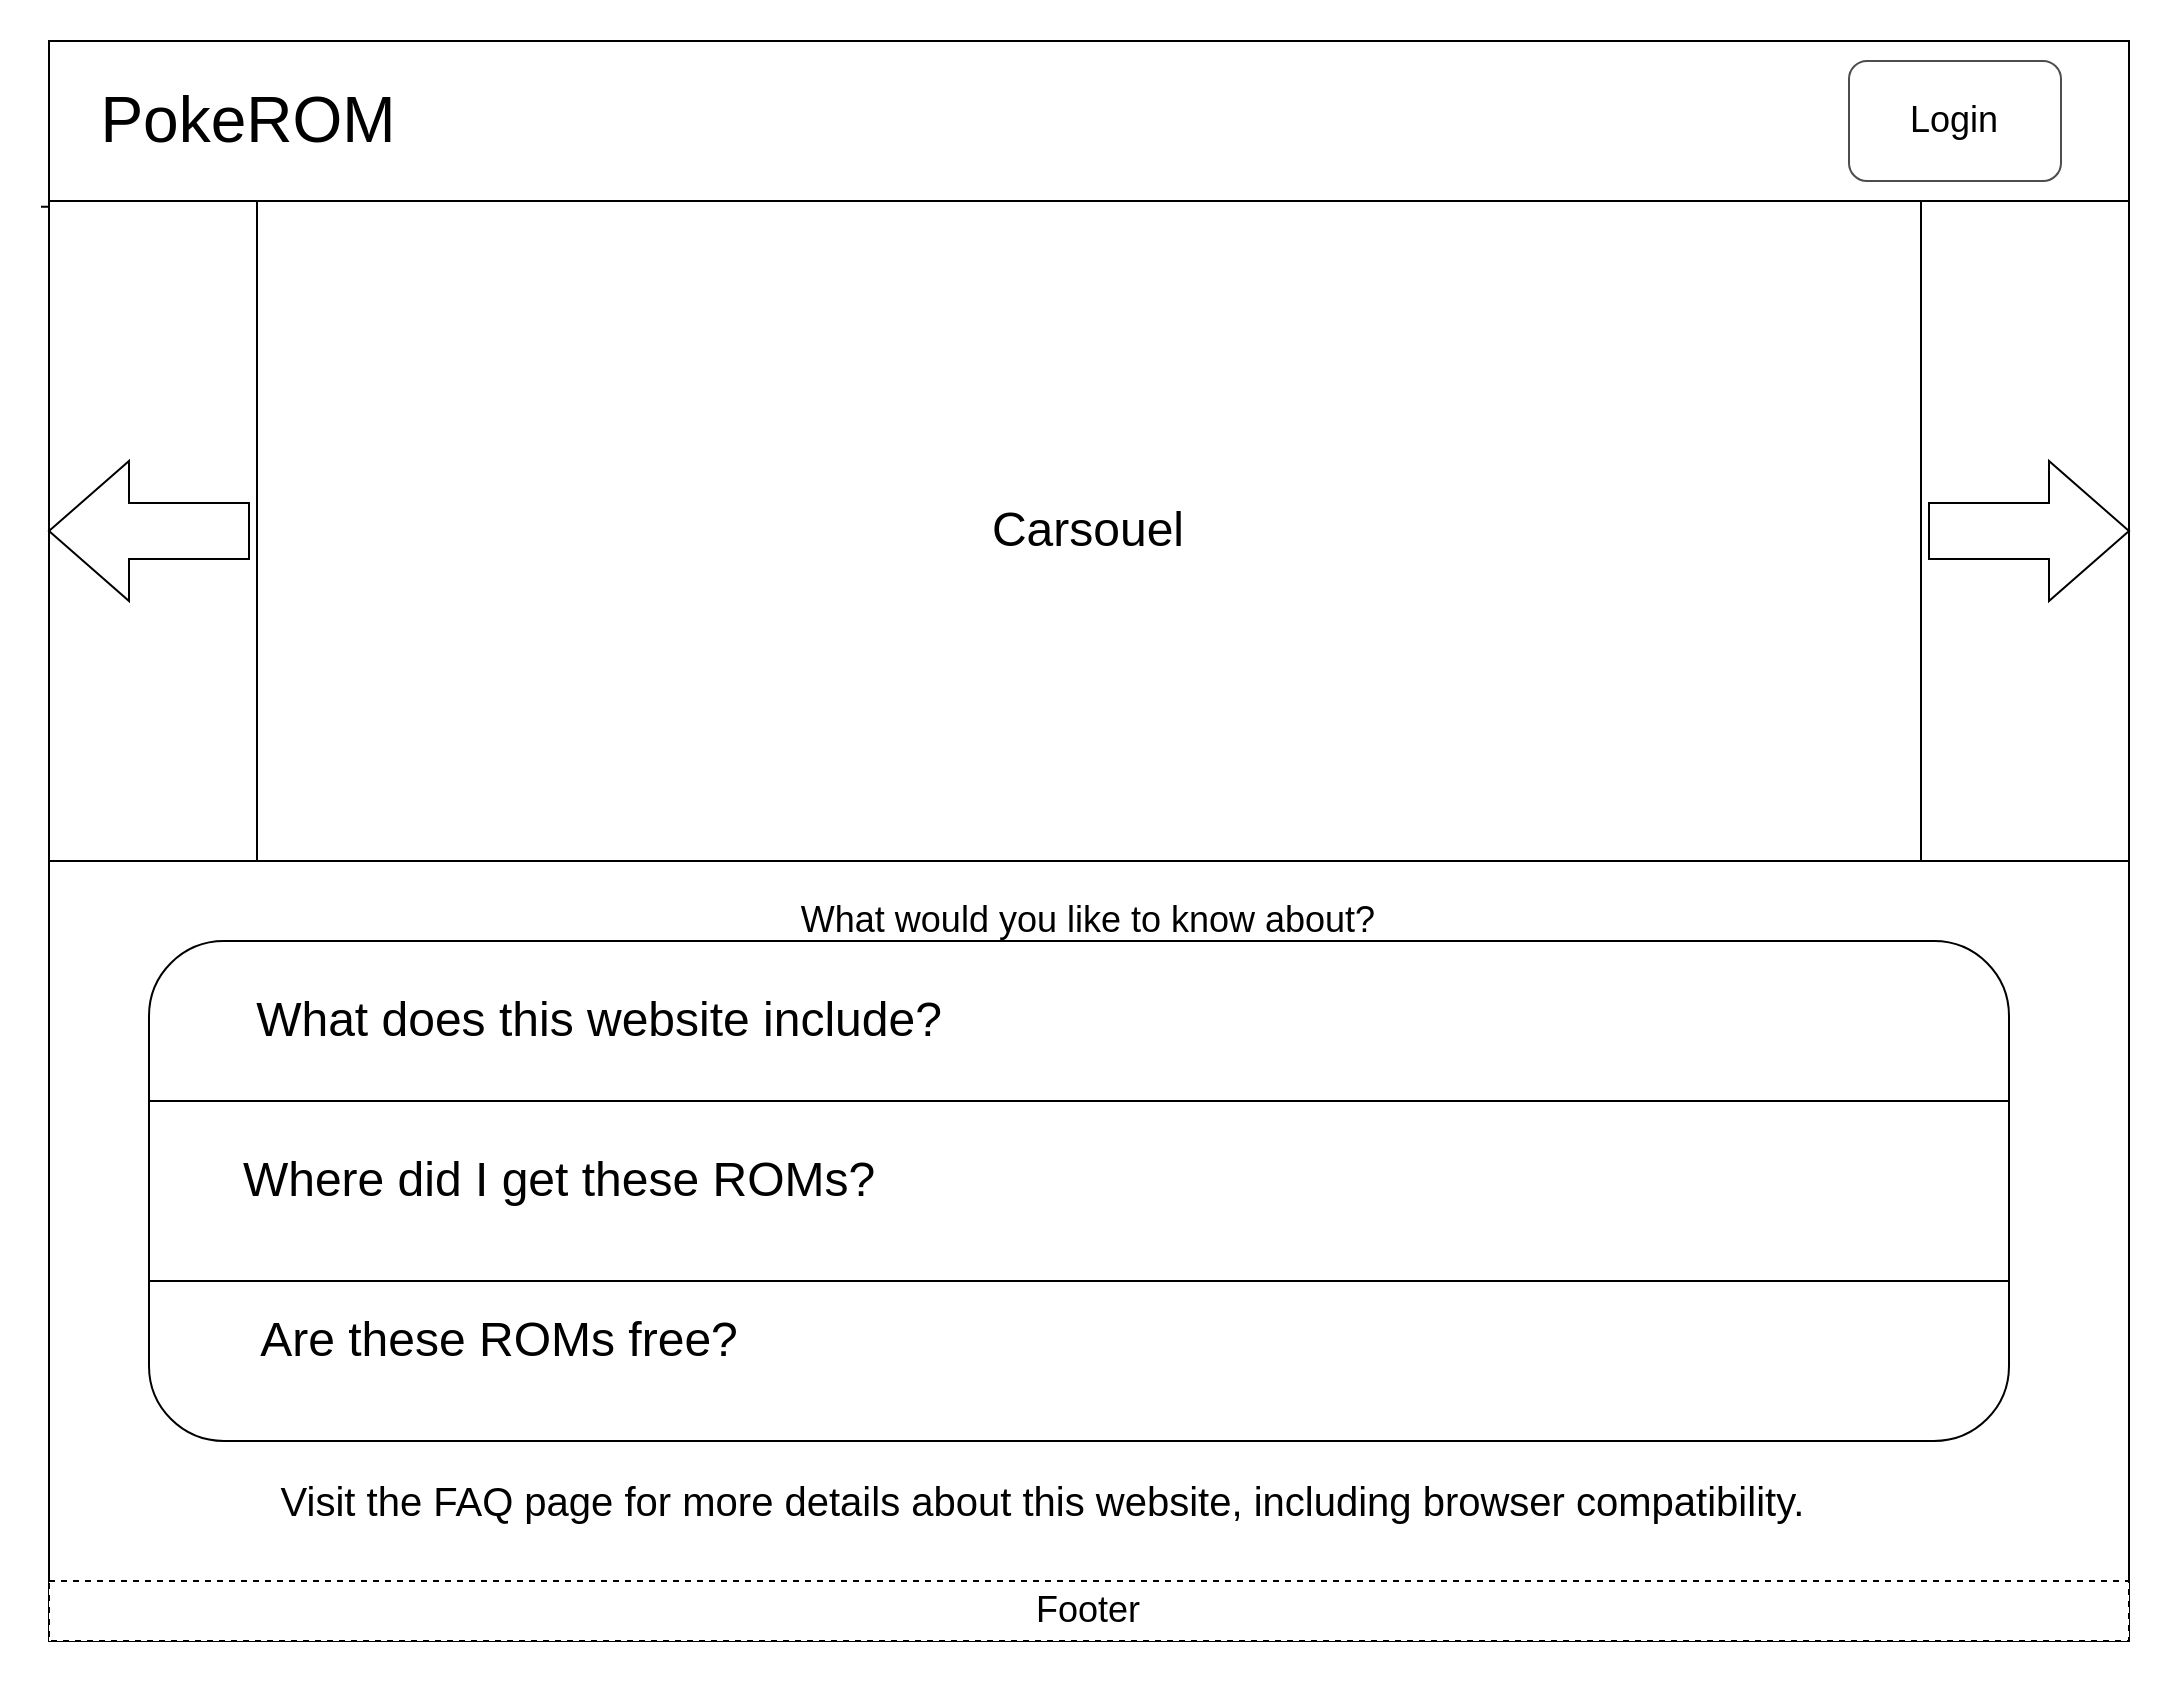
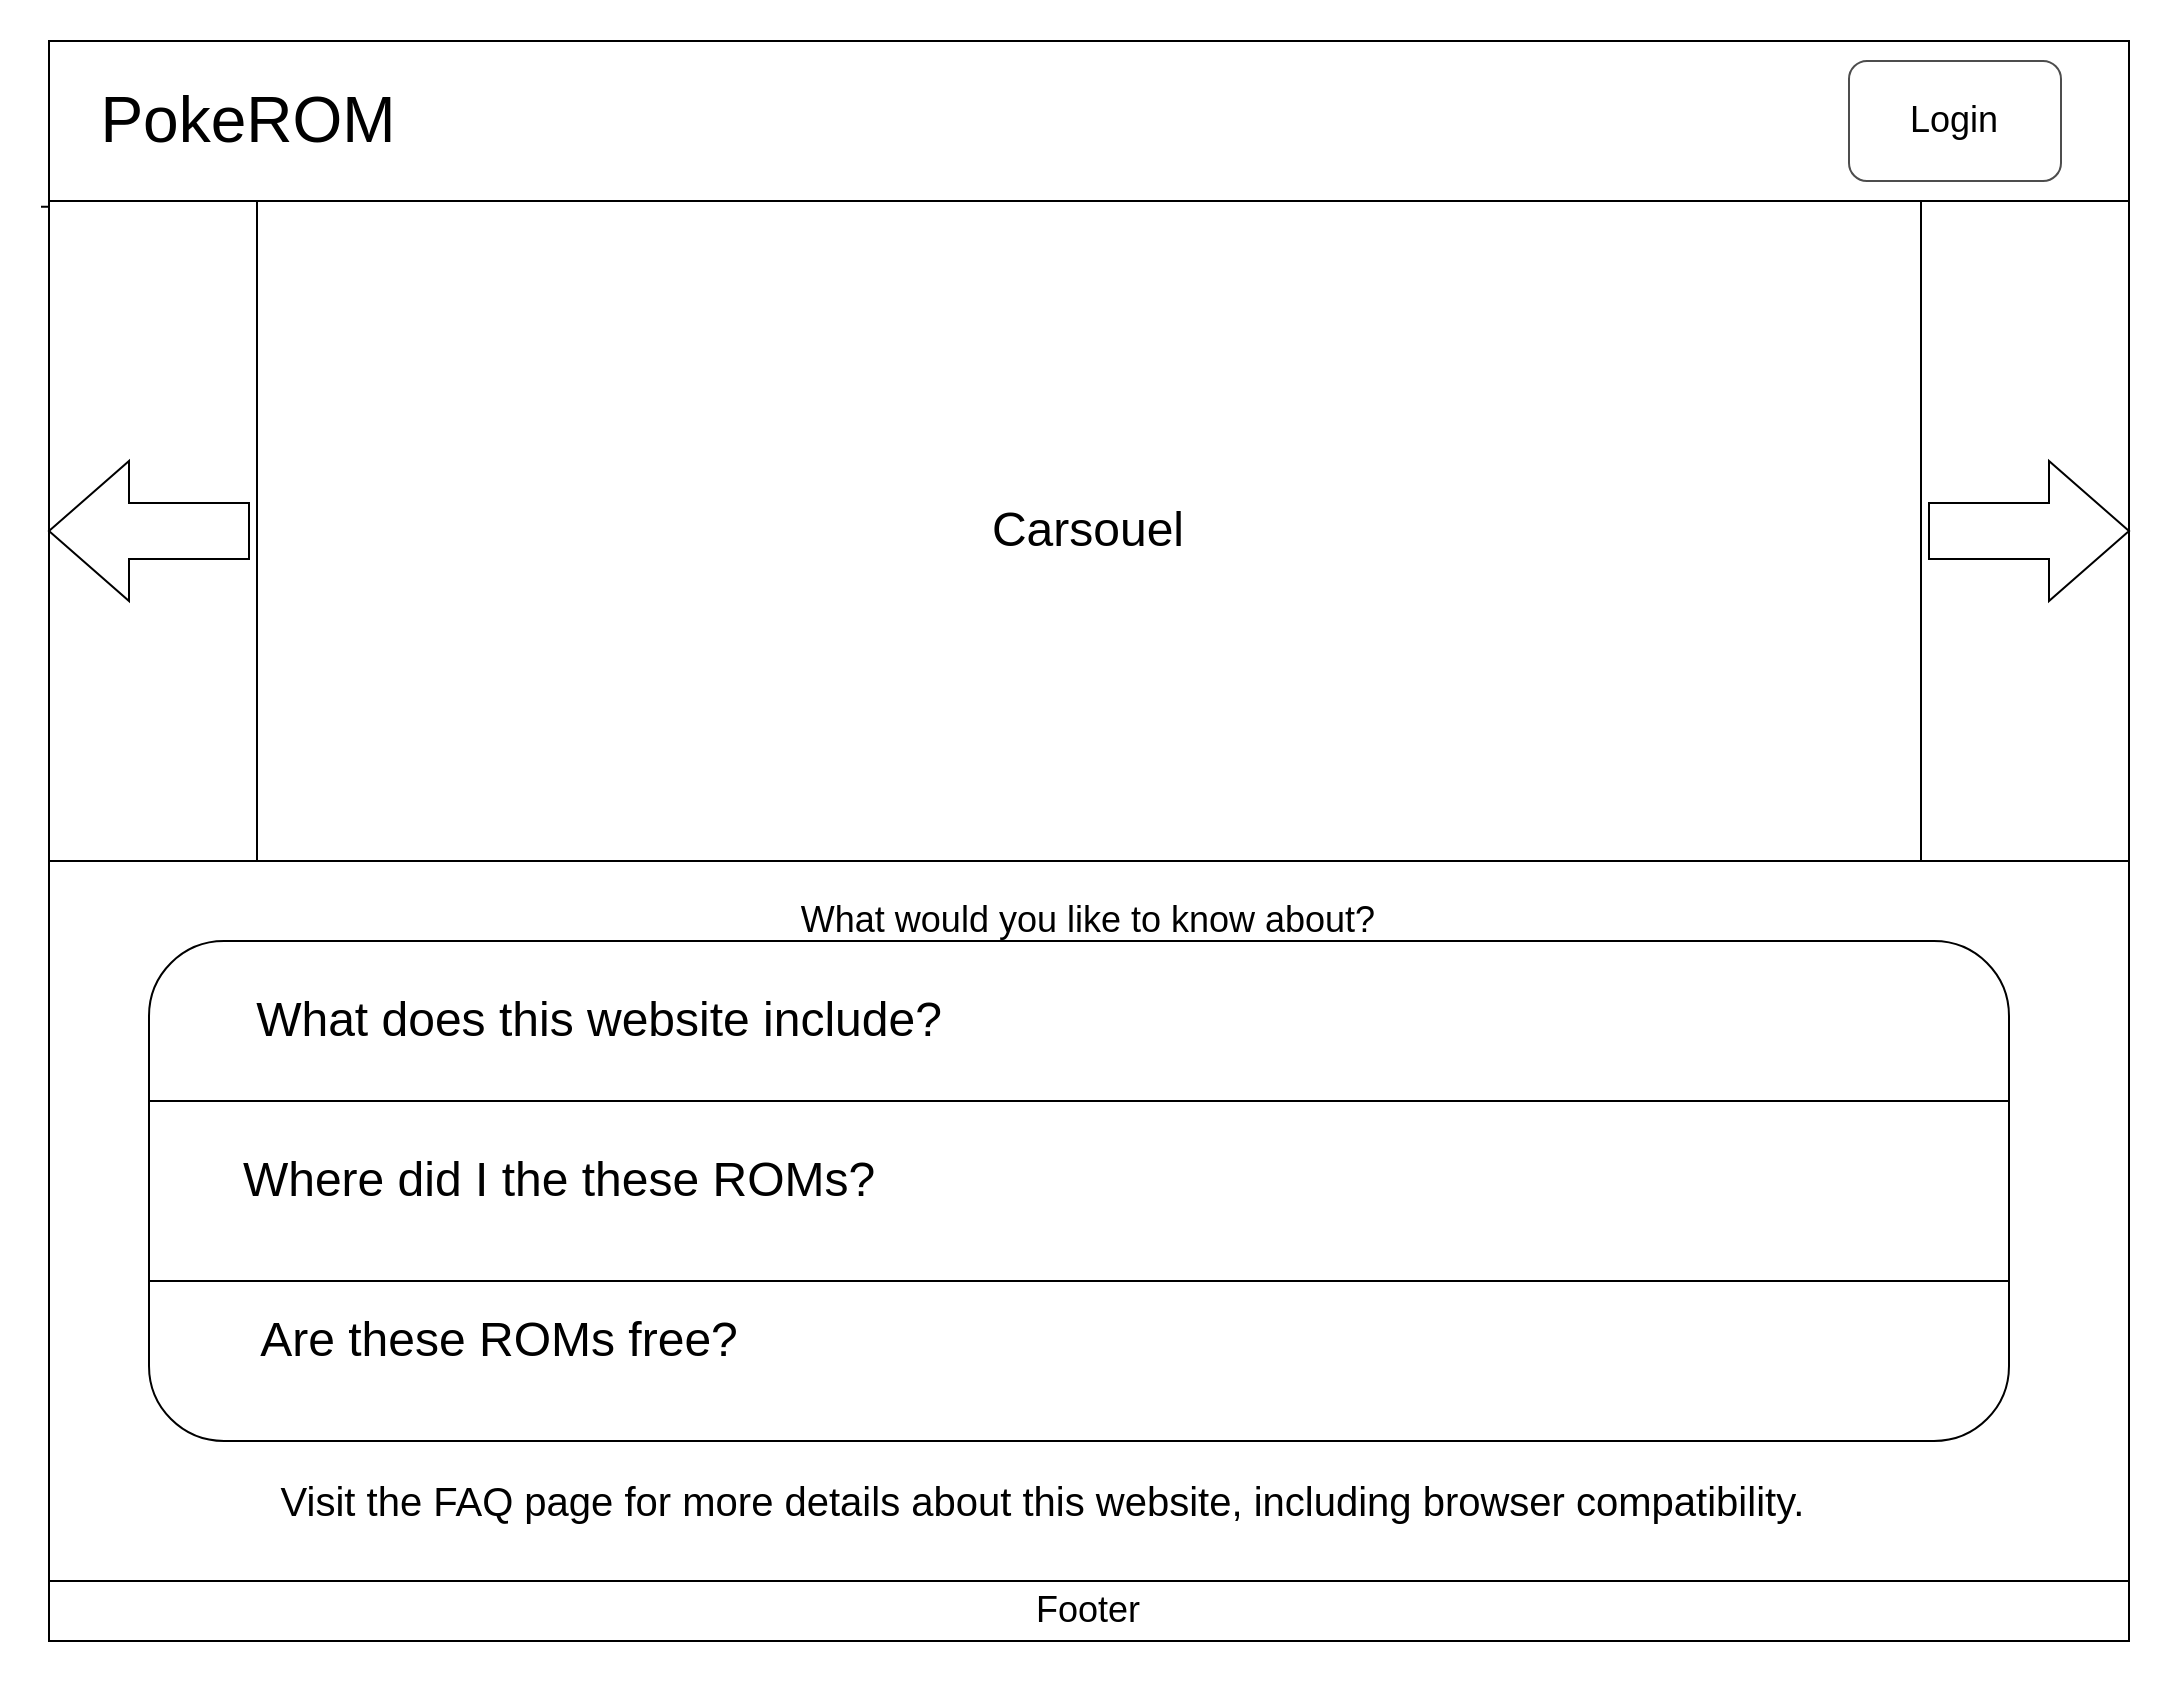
node "Where did I get these ROMs?": label "Where did I get these ROMs?" -> "Where did I the these ROMs?"
node "Footer": style dashed -> solid
